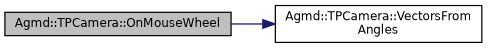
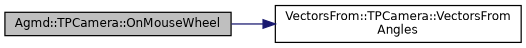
node "Agmd::TPCamera::VectorsFrom Angles": label "Agmd::TPCamera::VectorsFrom Angles" -> "VectorsFrom::TPCamera::VectorsFrom Angles"
